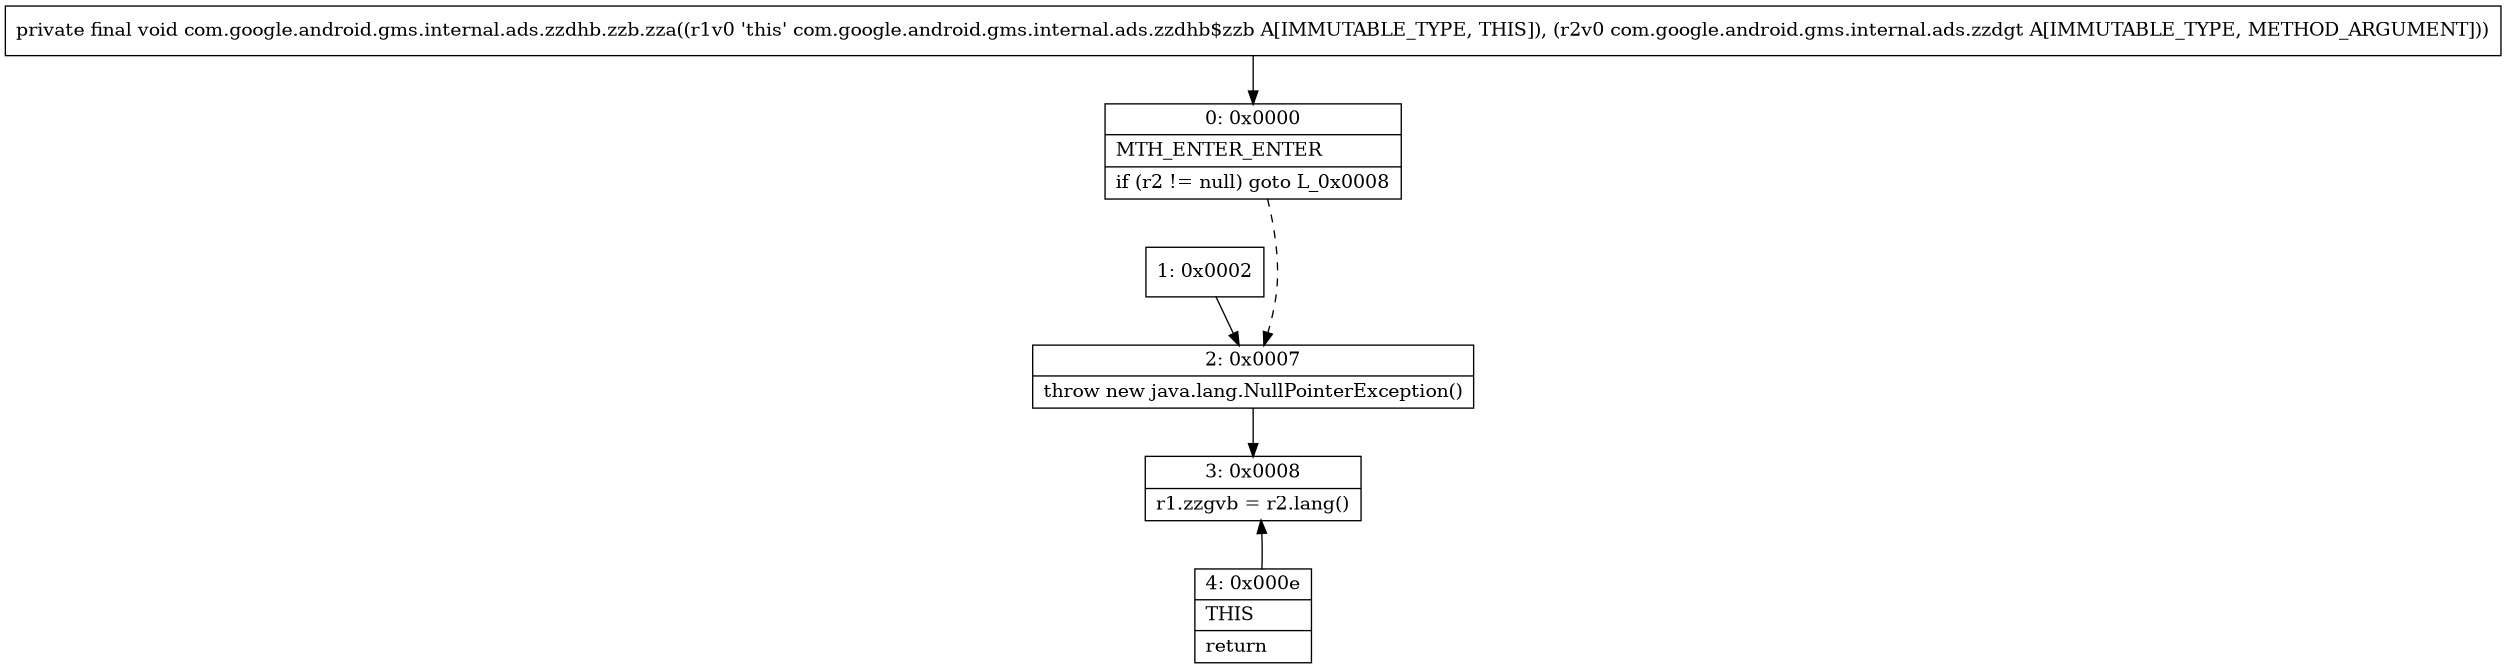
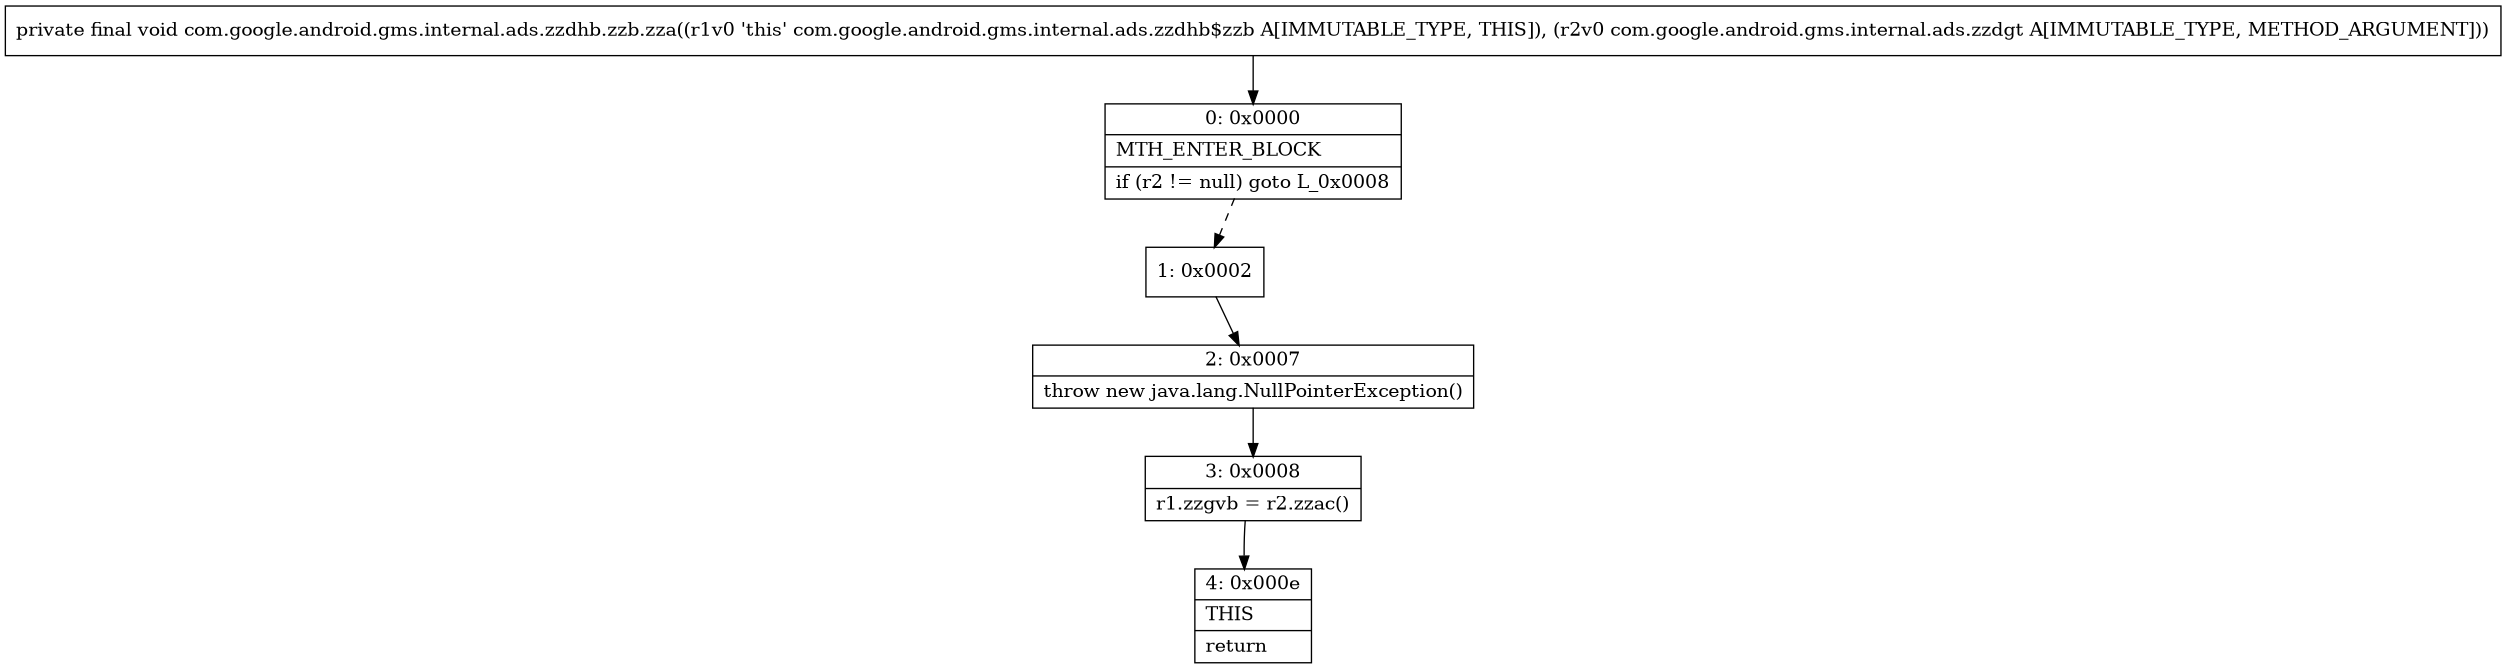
node "0: 0x0000": text "MTH_ENTER_ENTER" -> "MTH_ENTER_BLOCK"
edge "0: 0x0000" -> "2: 0x0007": now "0: 0x0000" -> "1: 0x0002"
node "3: 0x0008": text "r1.zzgvb = r2.lang()" -> "r1.zzgvb = r2.zzac()"
edge "4: 0x000e" -> "3: 0x0008": reversed
